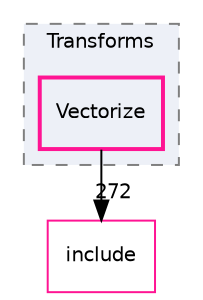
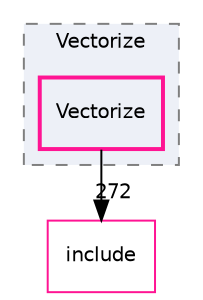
cluster "Transforms": label "Transforms" -> "Vectorize"
